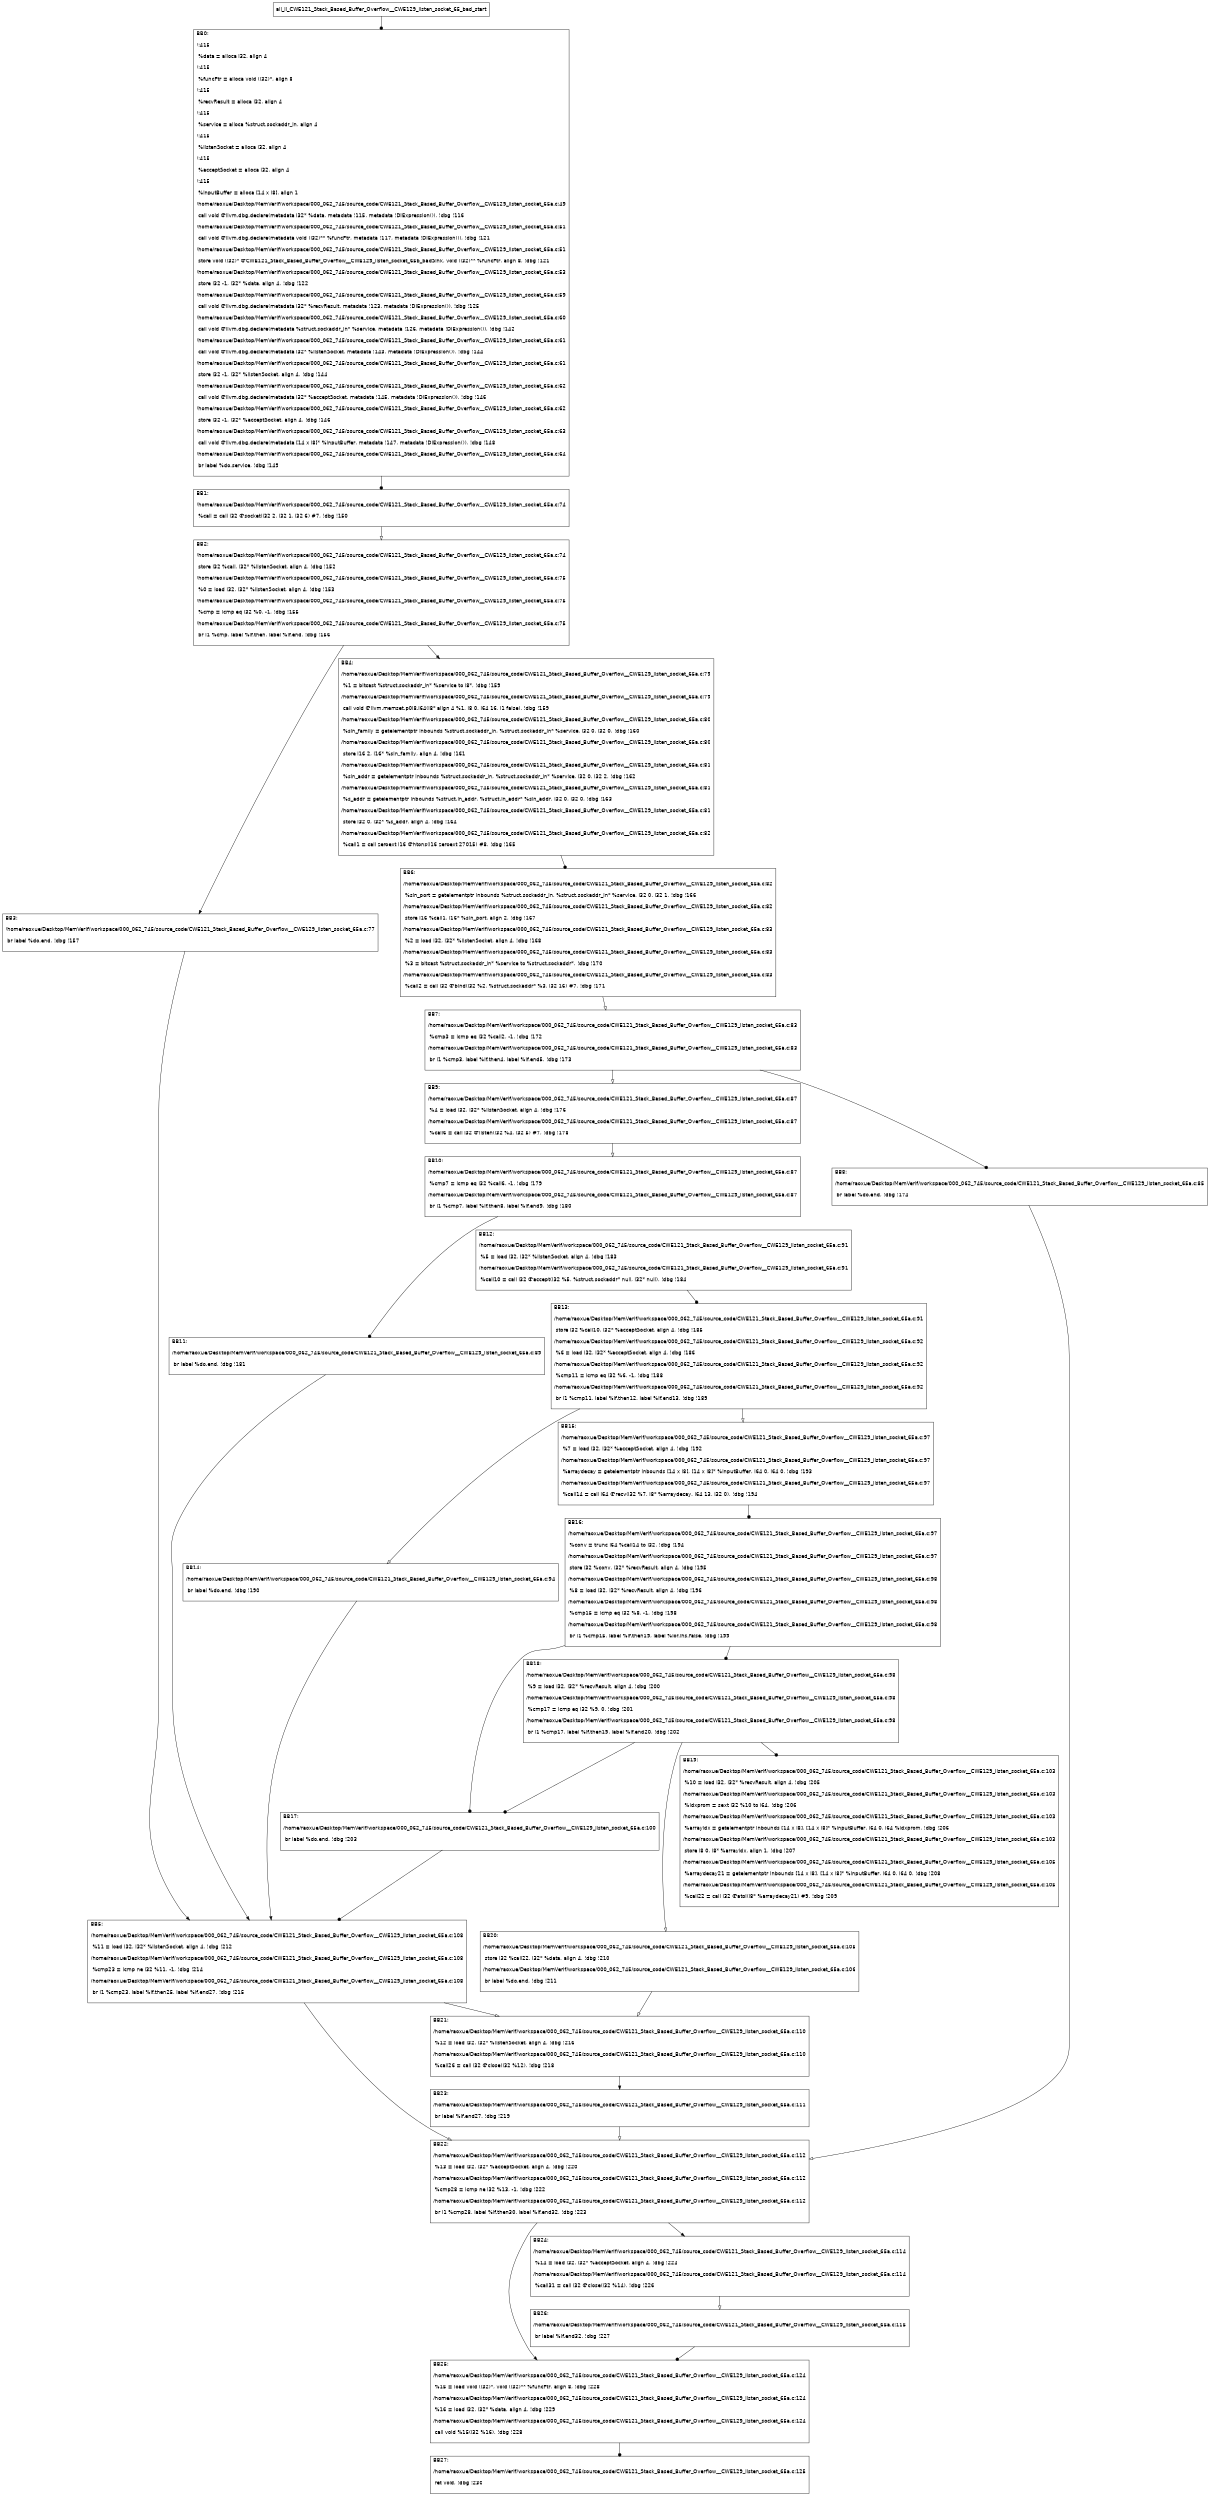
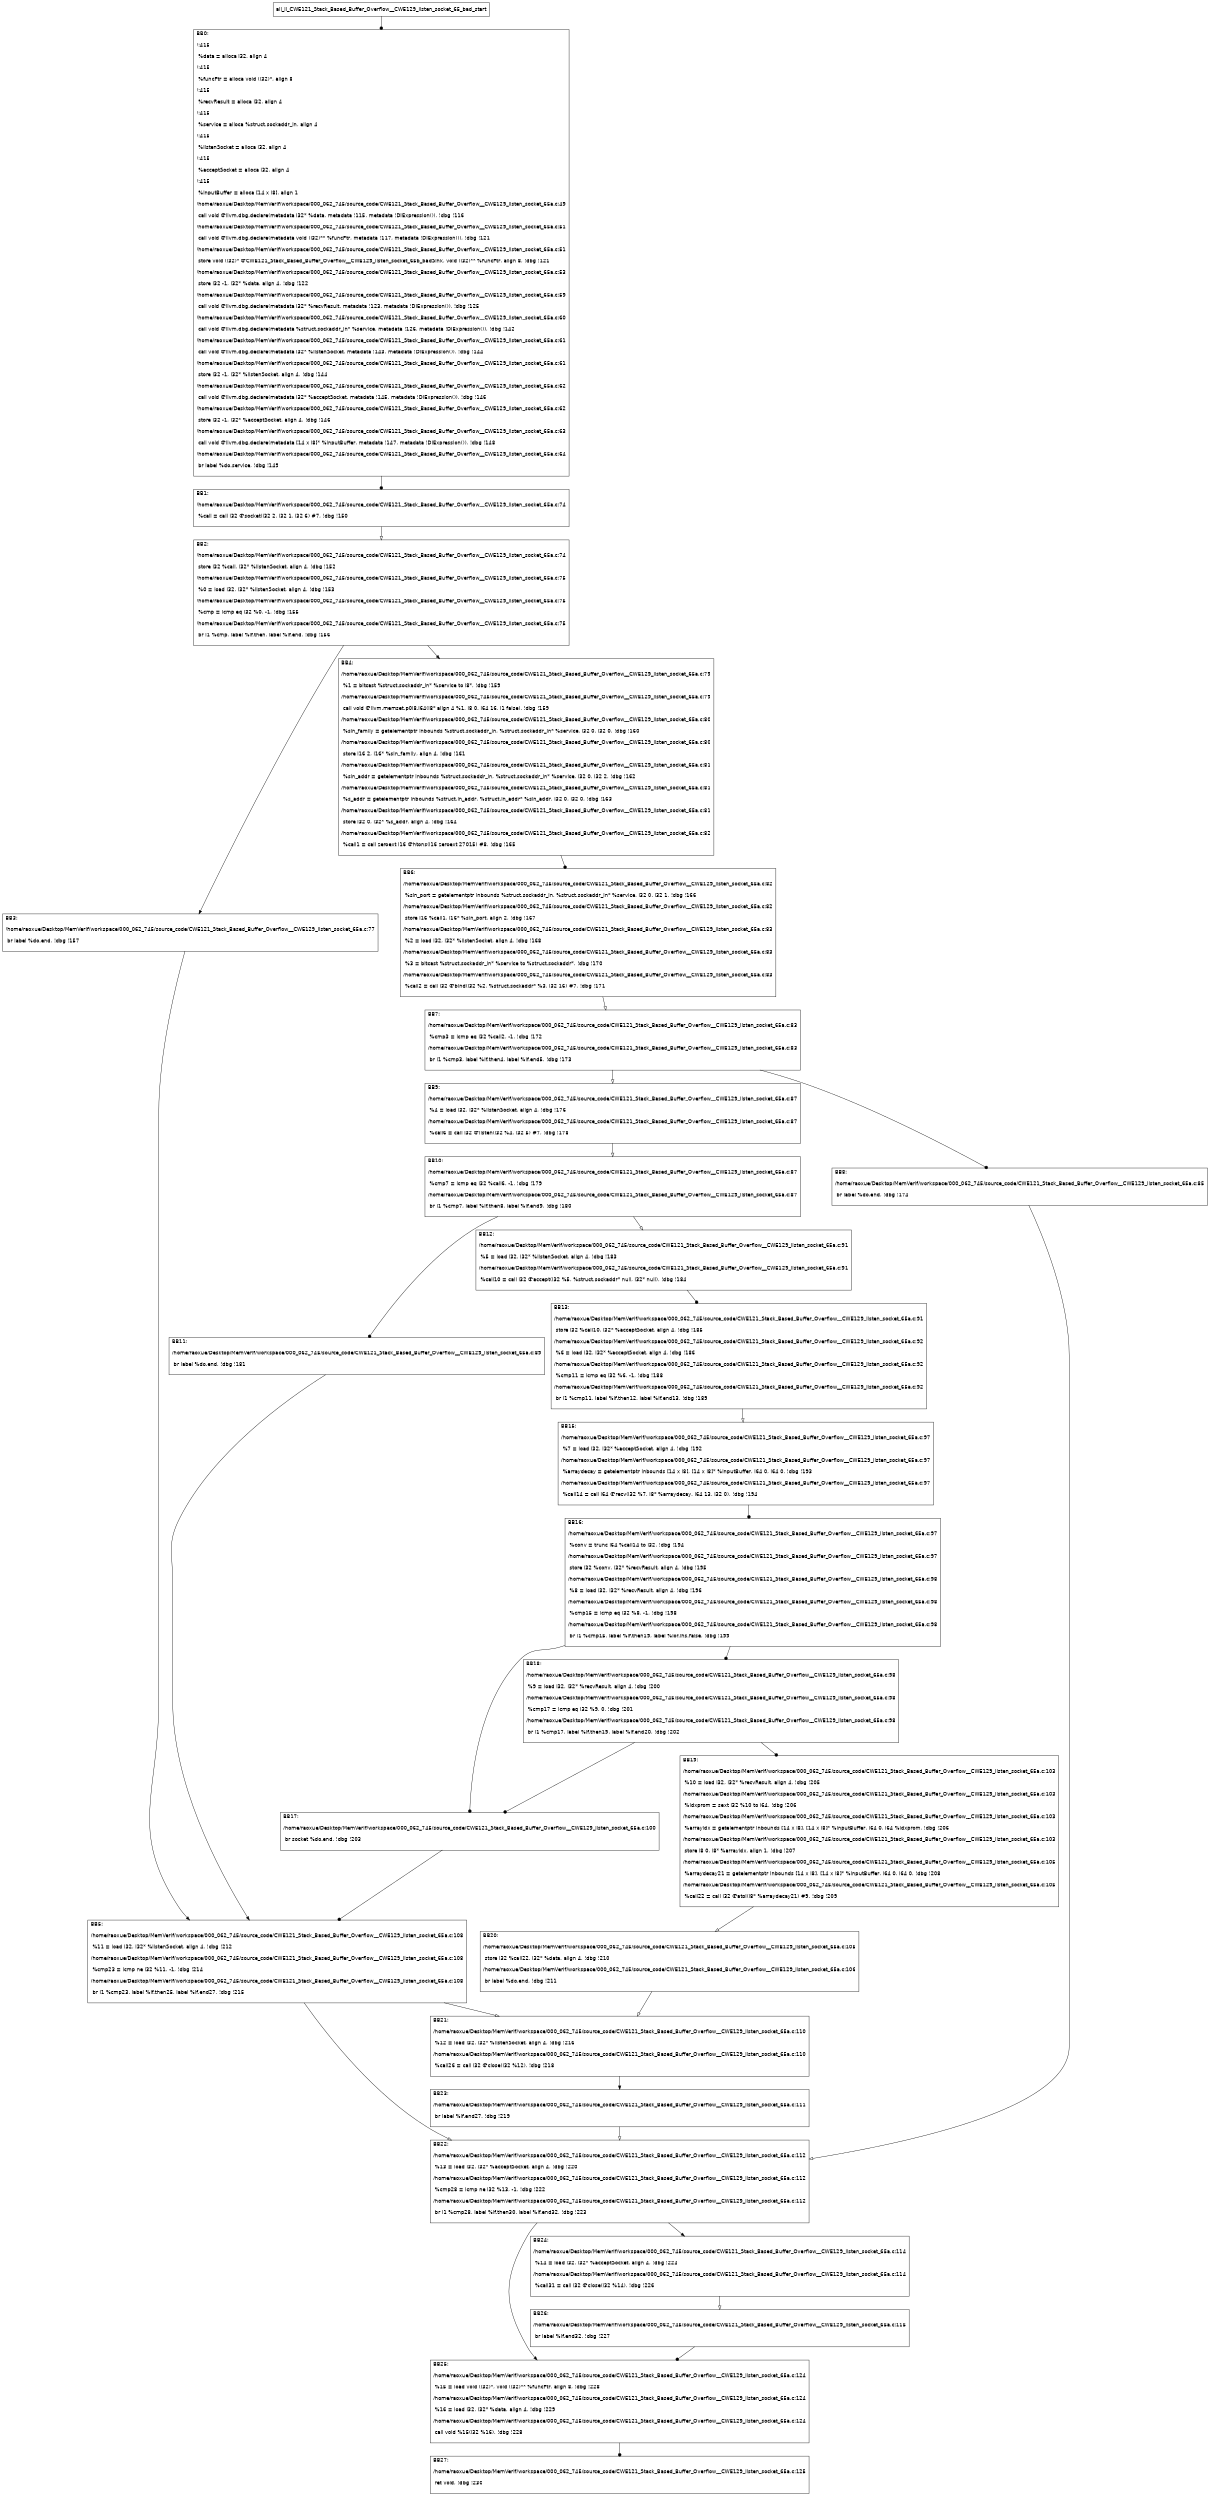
edge "BB10:" -> "BB12:": added
node "BB14:": removed
edge "BB18:" -> "BB20:": now "BB19:" -> "BB20:"
node "BB17:": text "br label %do.end, !dbg !203" -> "br socket %do.end, !dbg !203"
